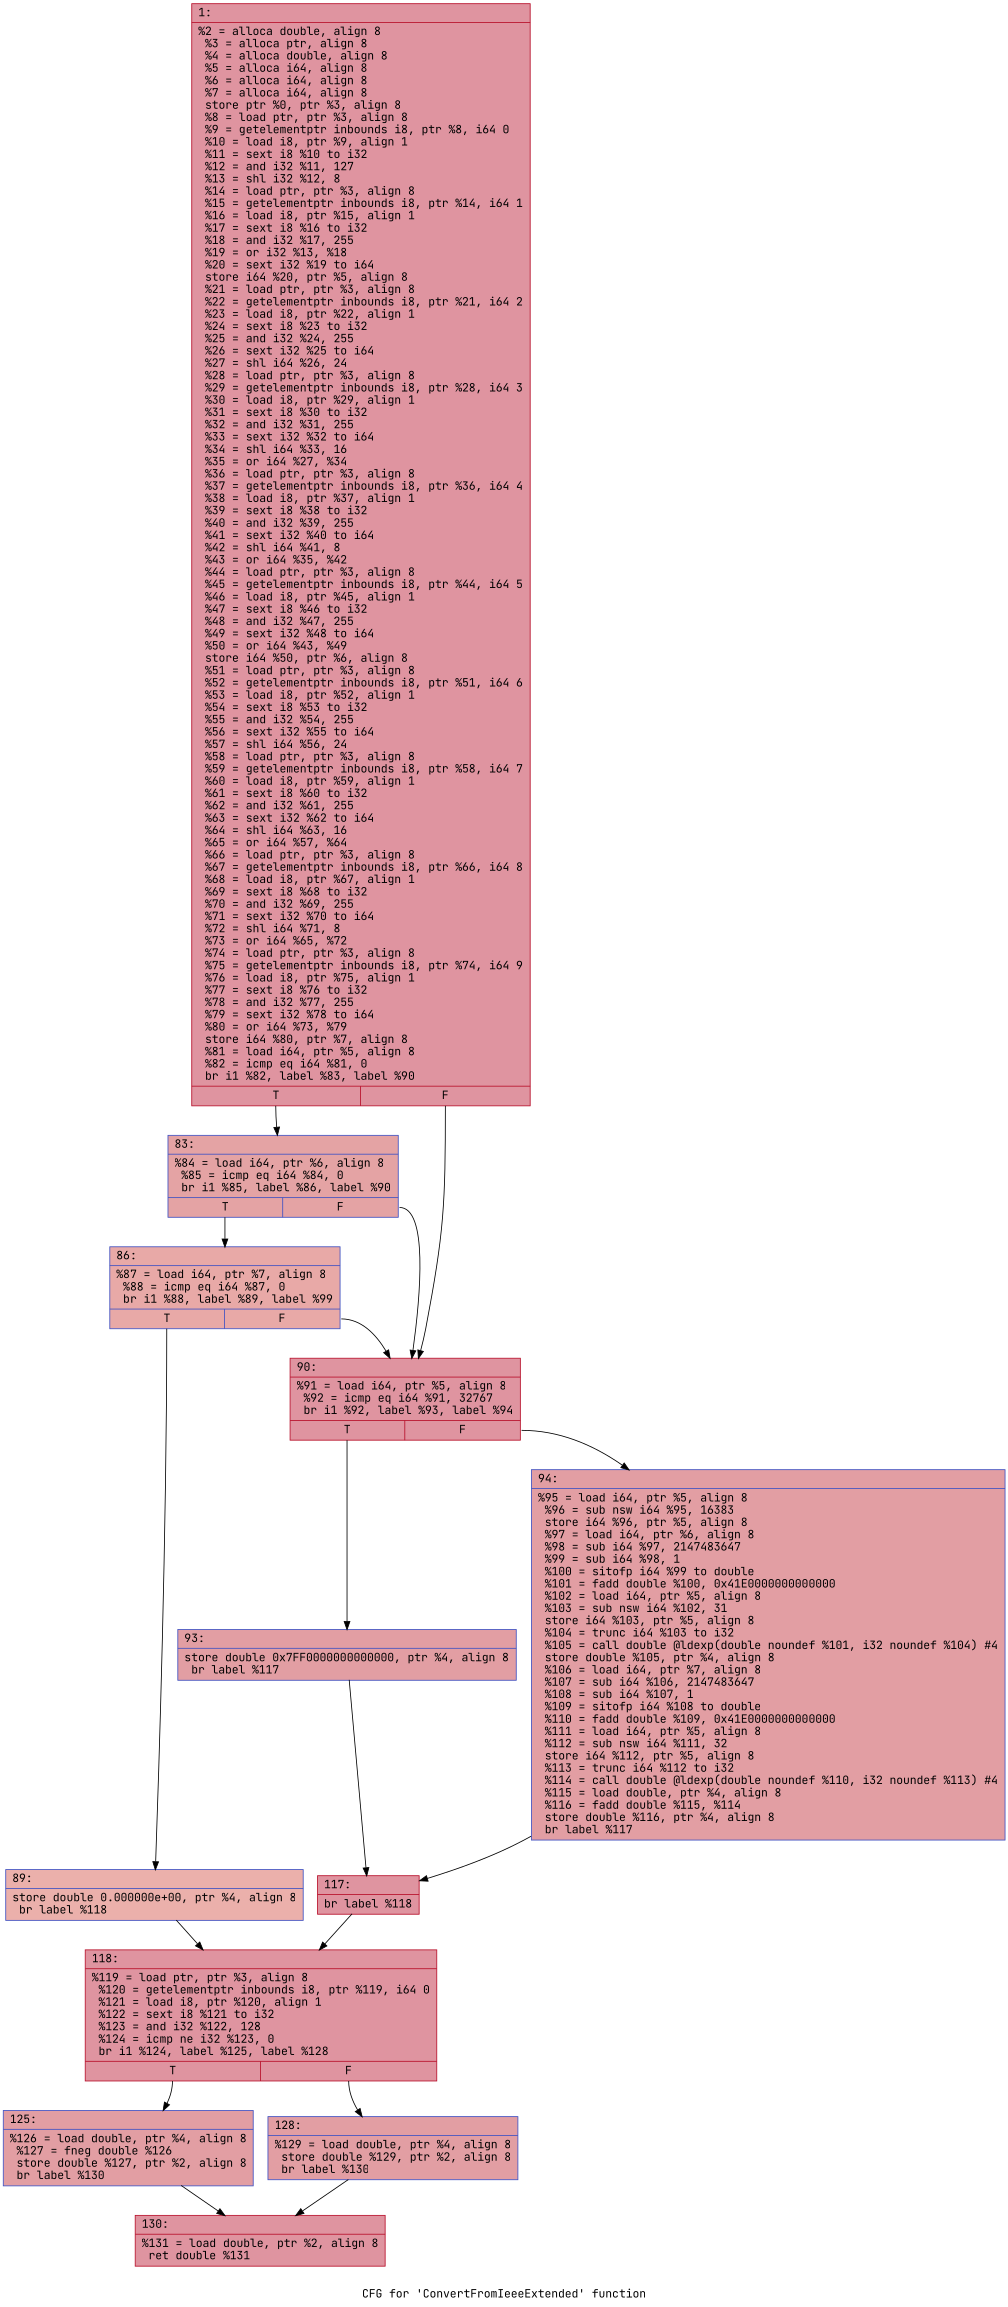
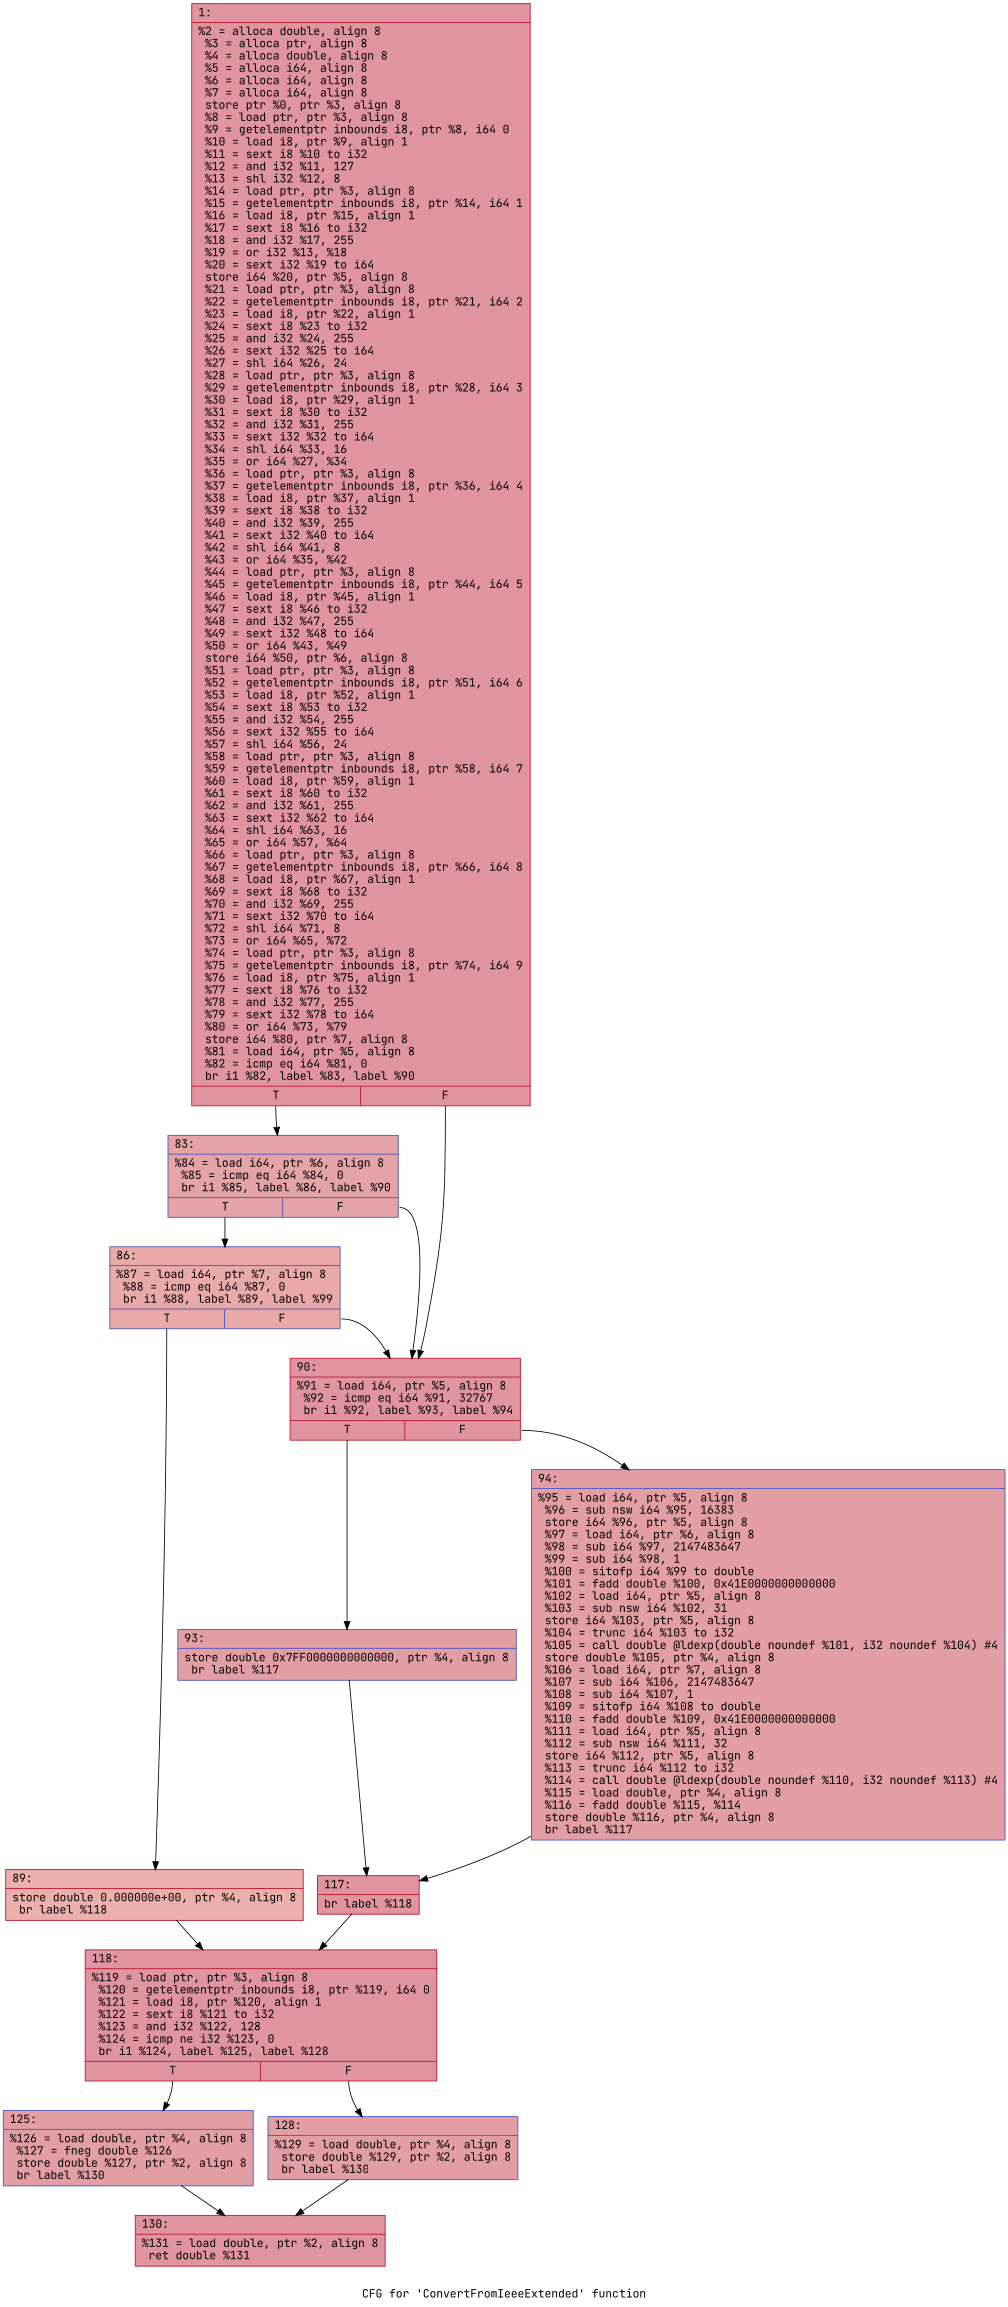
node "89:": color #3d50c3ff -> #b70d28ff
